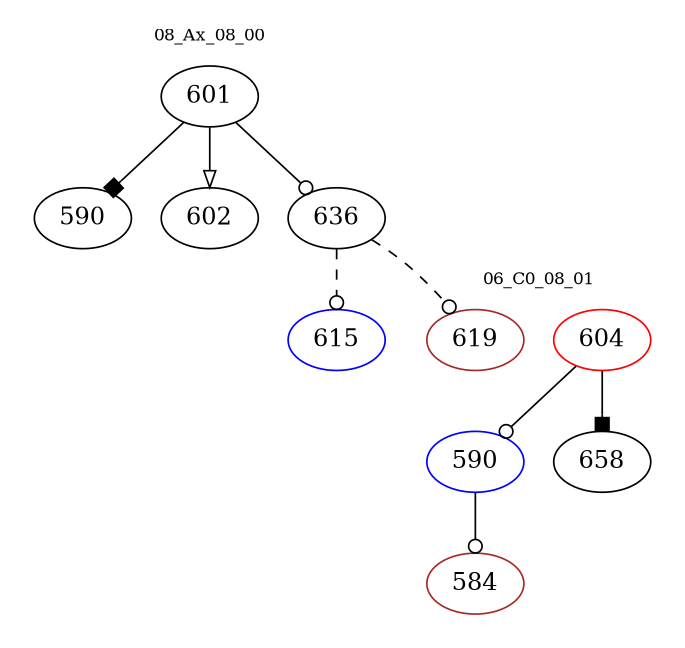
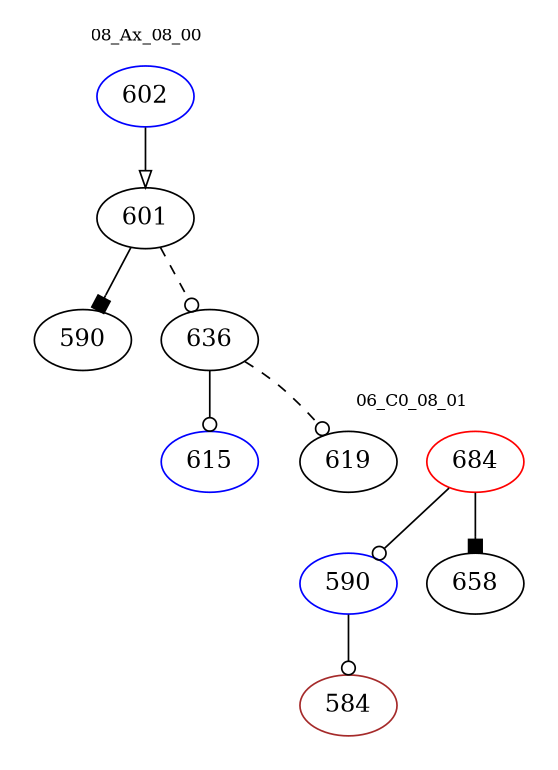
edge "601" -> "602": reversed
edge "601" -> "636": style solid -> dashed
node "602": color black -> blue
edge "636" -> "615": style dashed -> solid
node "619": color brown -> black
node "604": label "604" -> "684"
